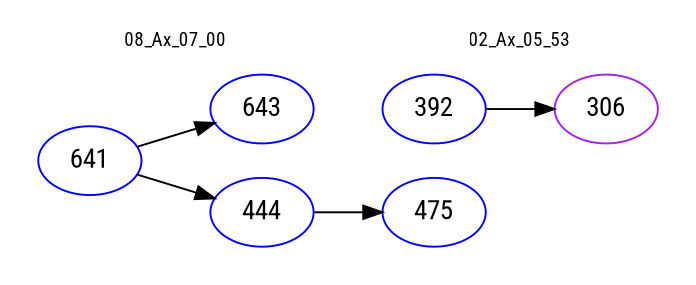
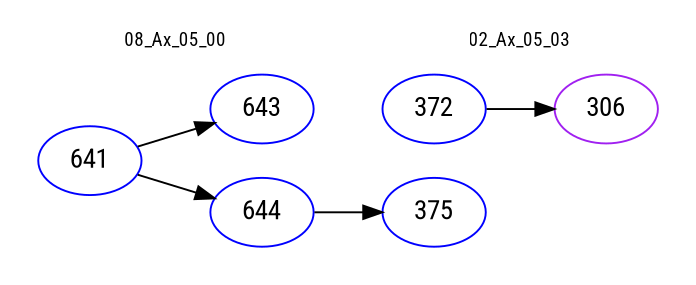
cluster "08_Ax_07_00": label "08_Ax_07_00" -> "08_Ax_05_00"
cluster "02_Ax_05_53": label "02_Ax_05_53" -> "02_Ax_05_03"
node "392": label "392" -> "372"
node "444": label "444" -> "644"
node "475": label "475" -> "375"
